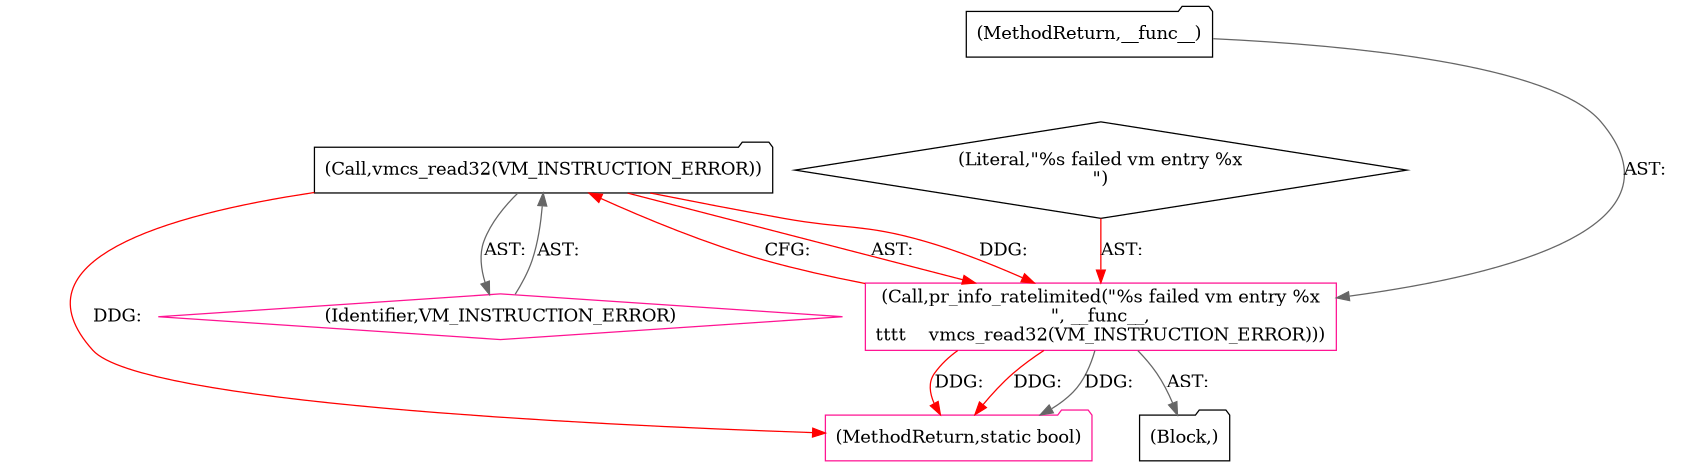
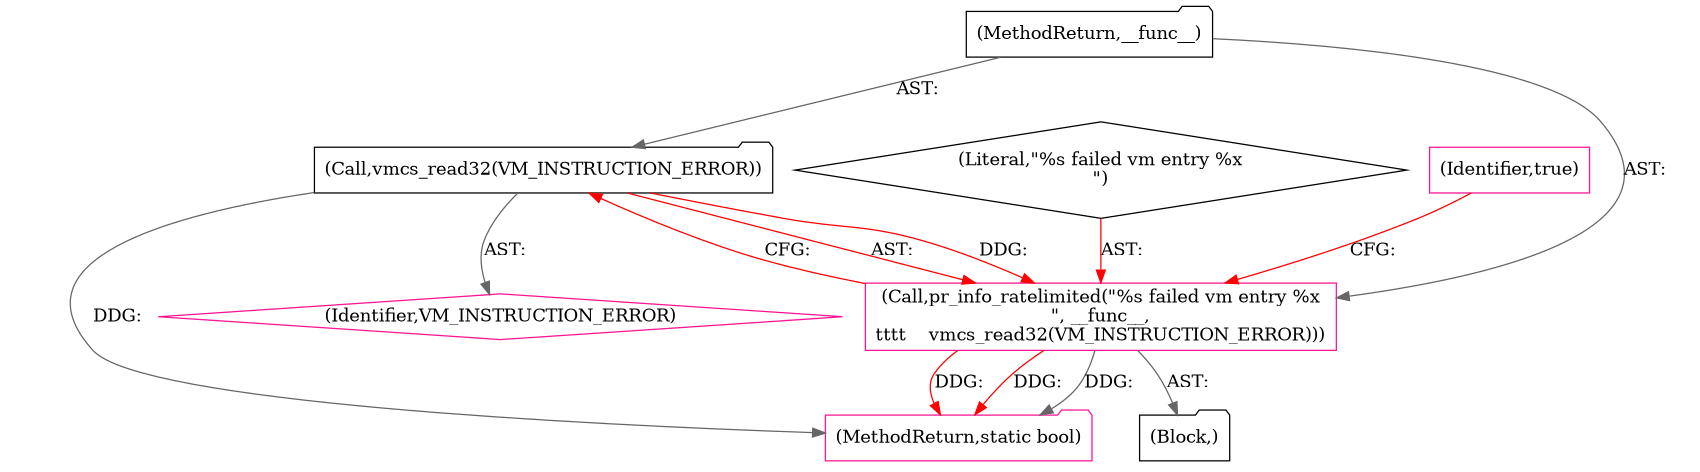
node "(Identifier,true)": added
edge "(Identifier,VM_INSTRUCTION_ERROR)" -> "(Call,vmcs_read32(VM_INSTRUCTION_ERROR))": now "(MethodReturn,__func__)" -> "(Call,vmcs_read32(VM_INSTRUCTION_ERROR))"
edge "(Call,vmcs_read32(VM_INSTRUCTION_ERROR))" -> "(MethodReturn,static bool)": color red -> gray40
